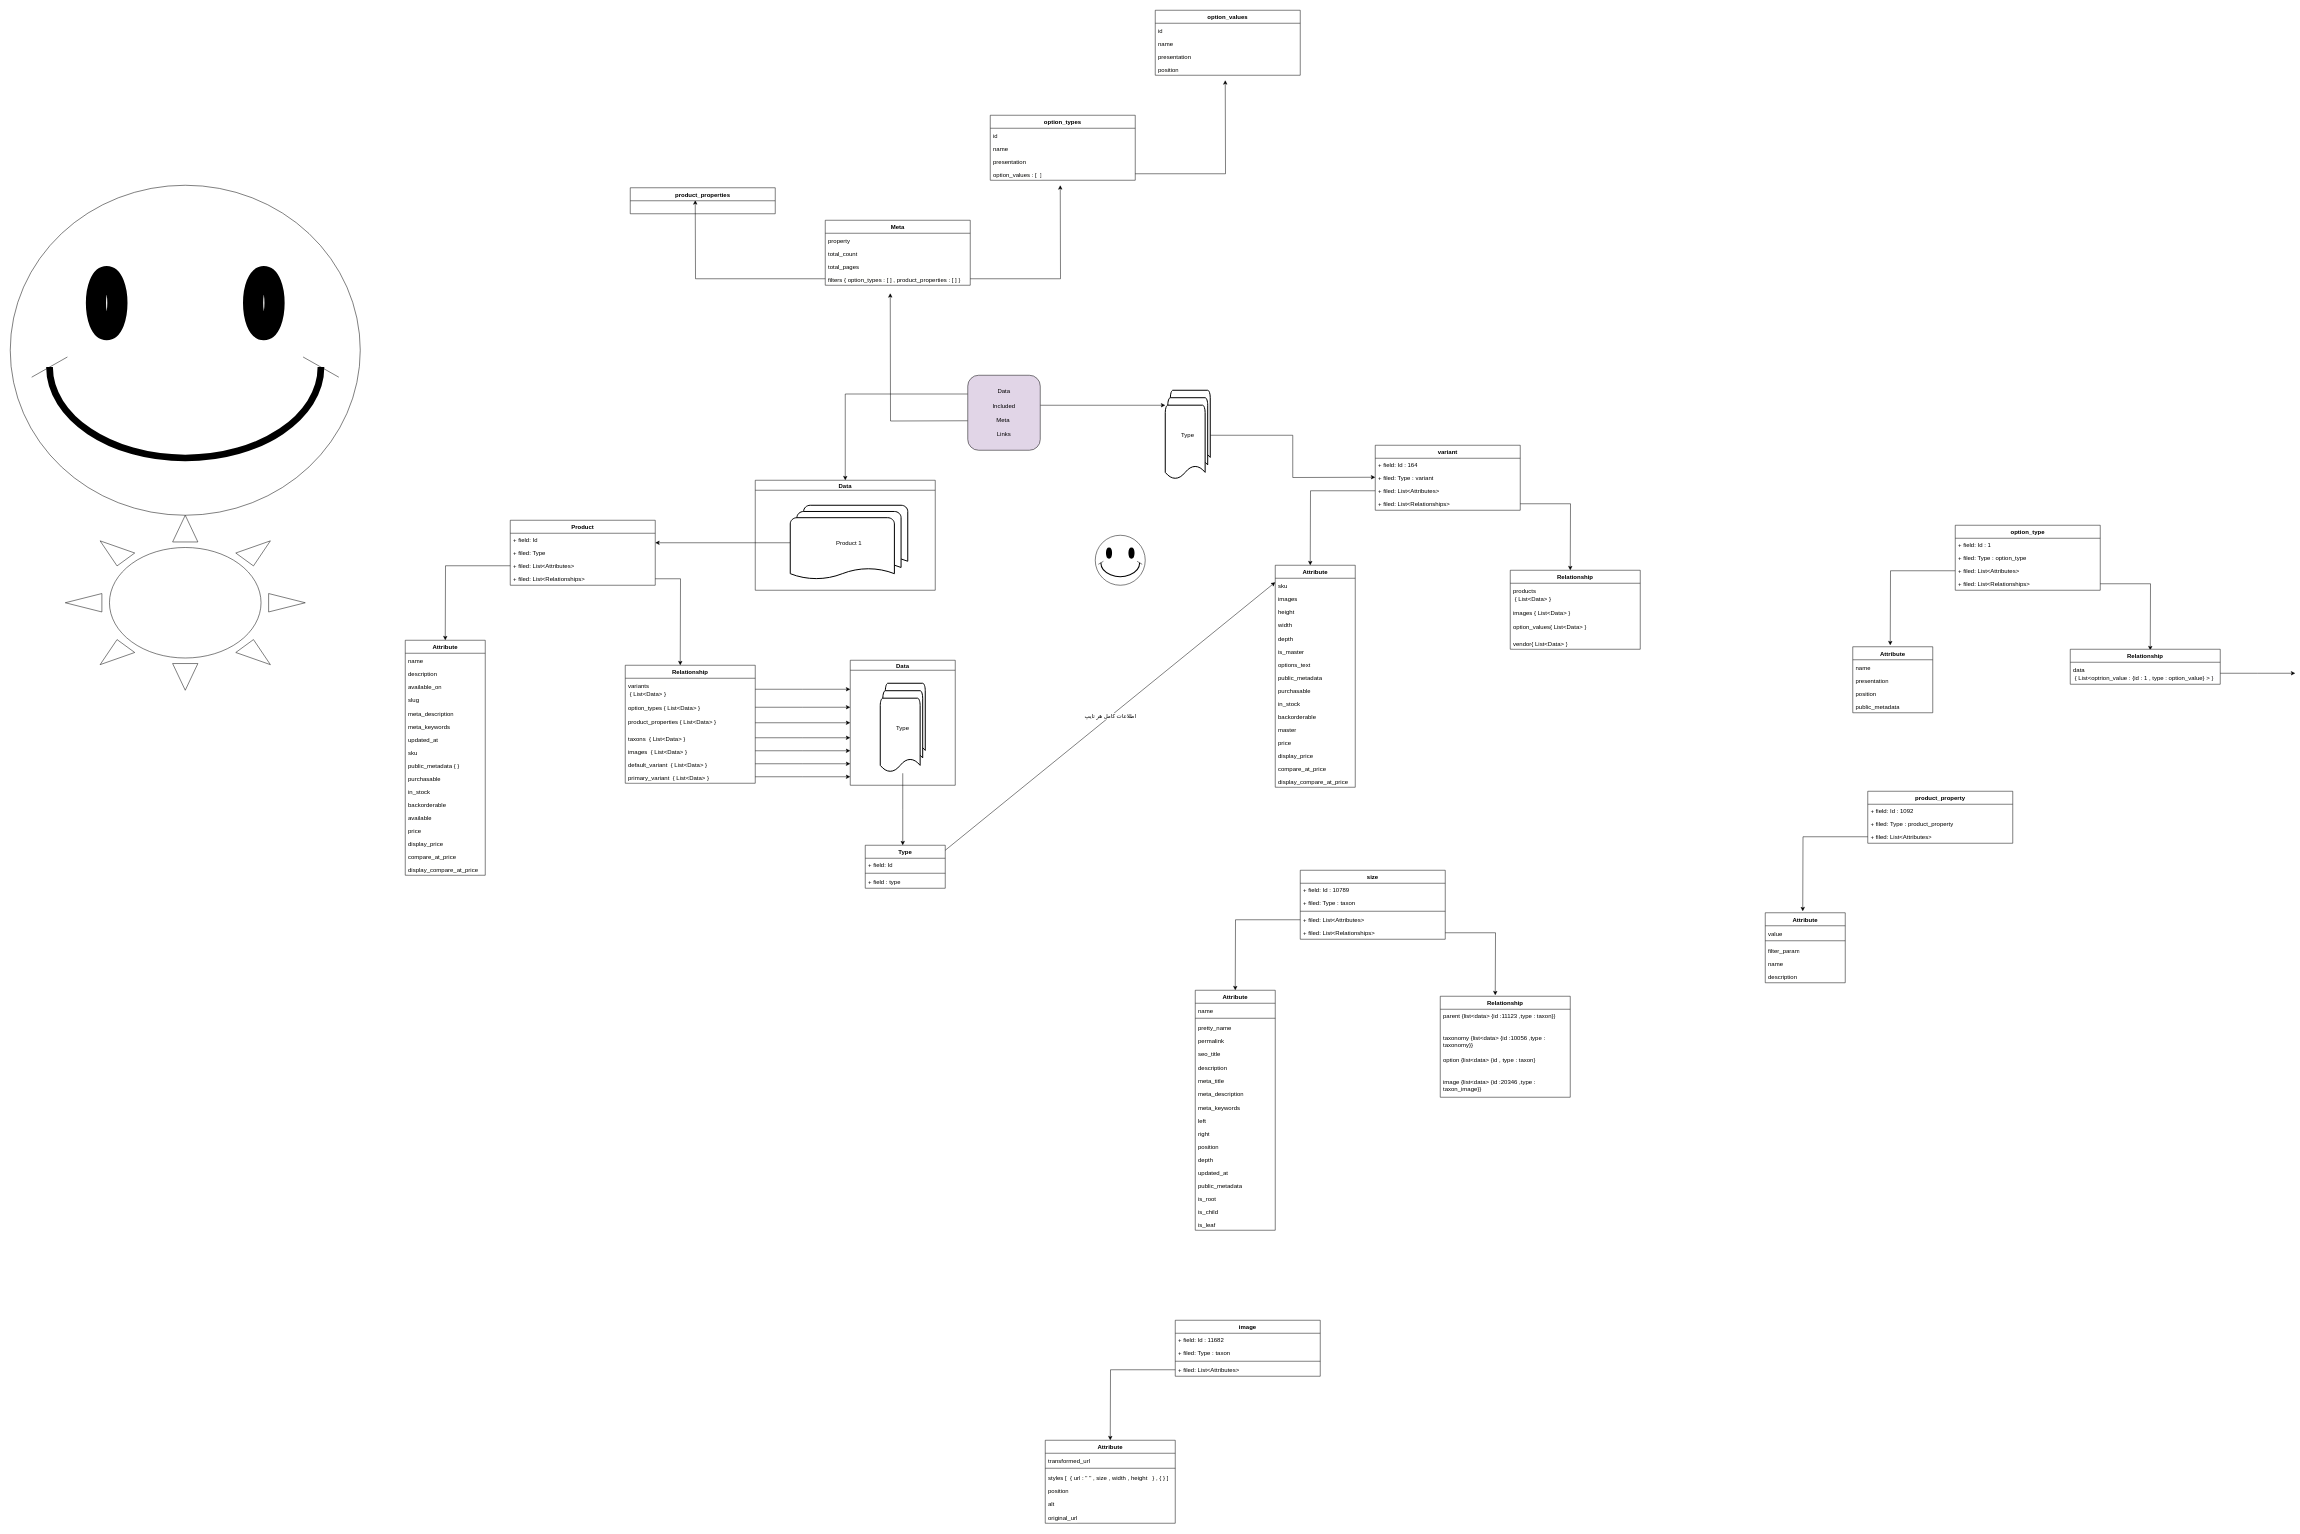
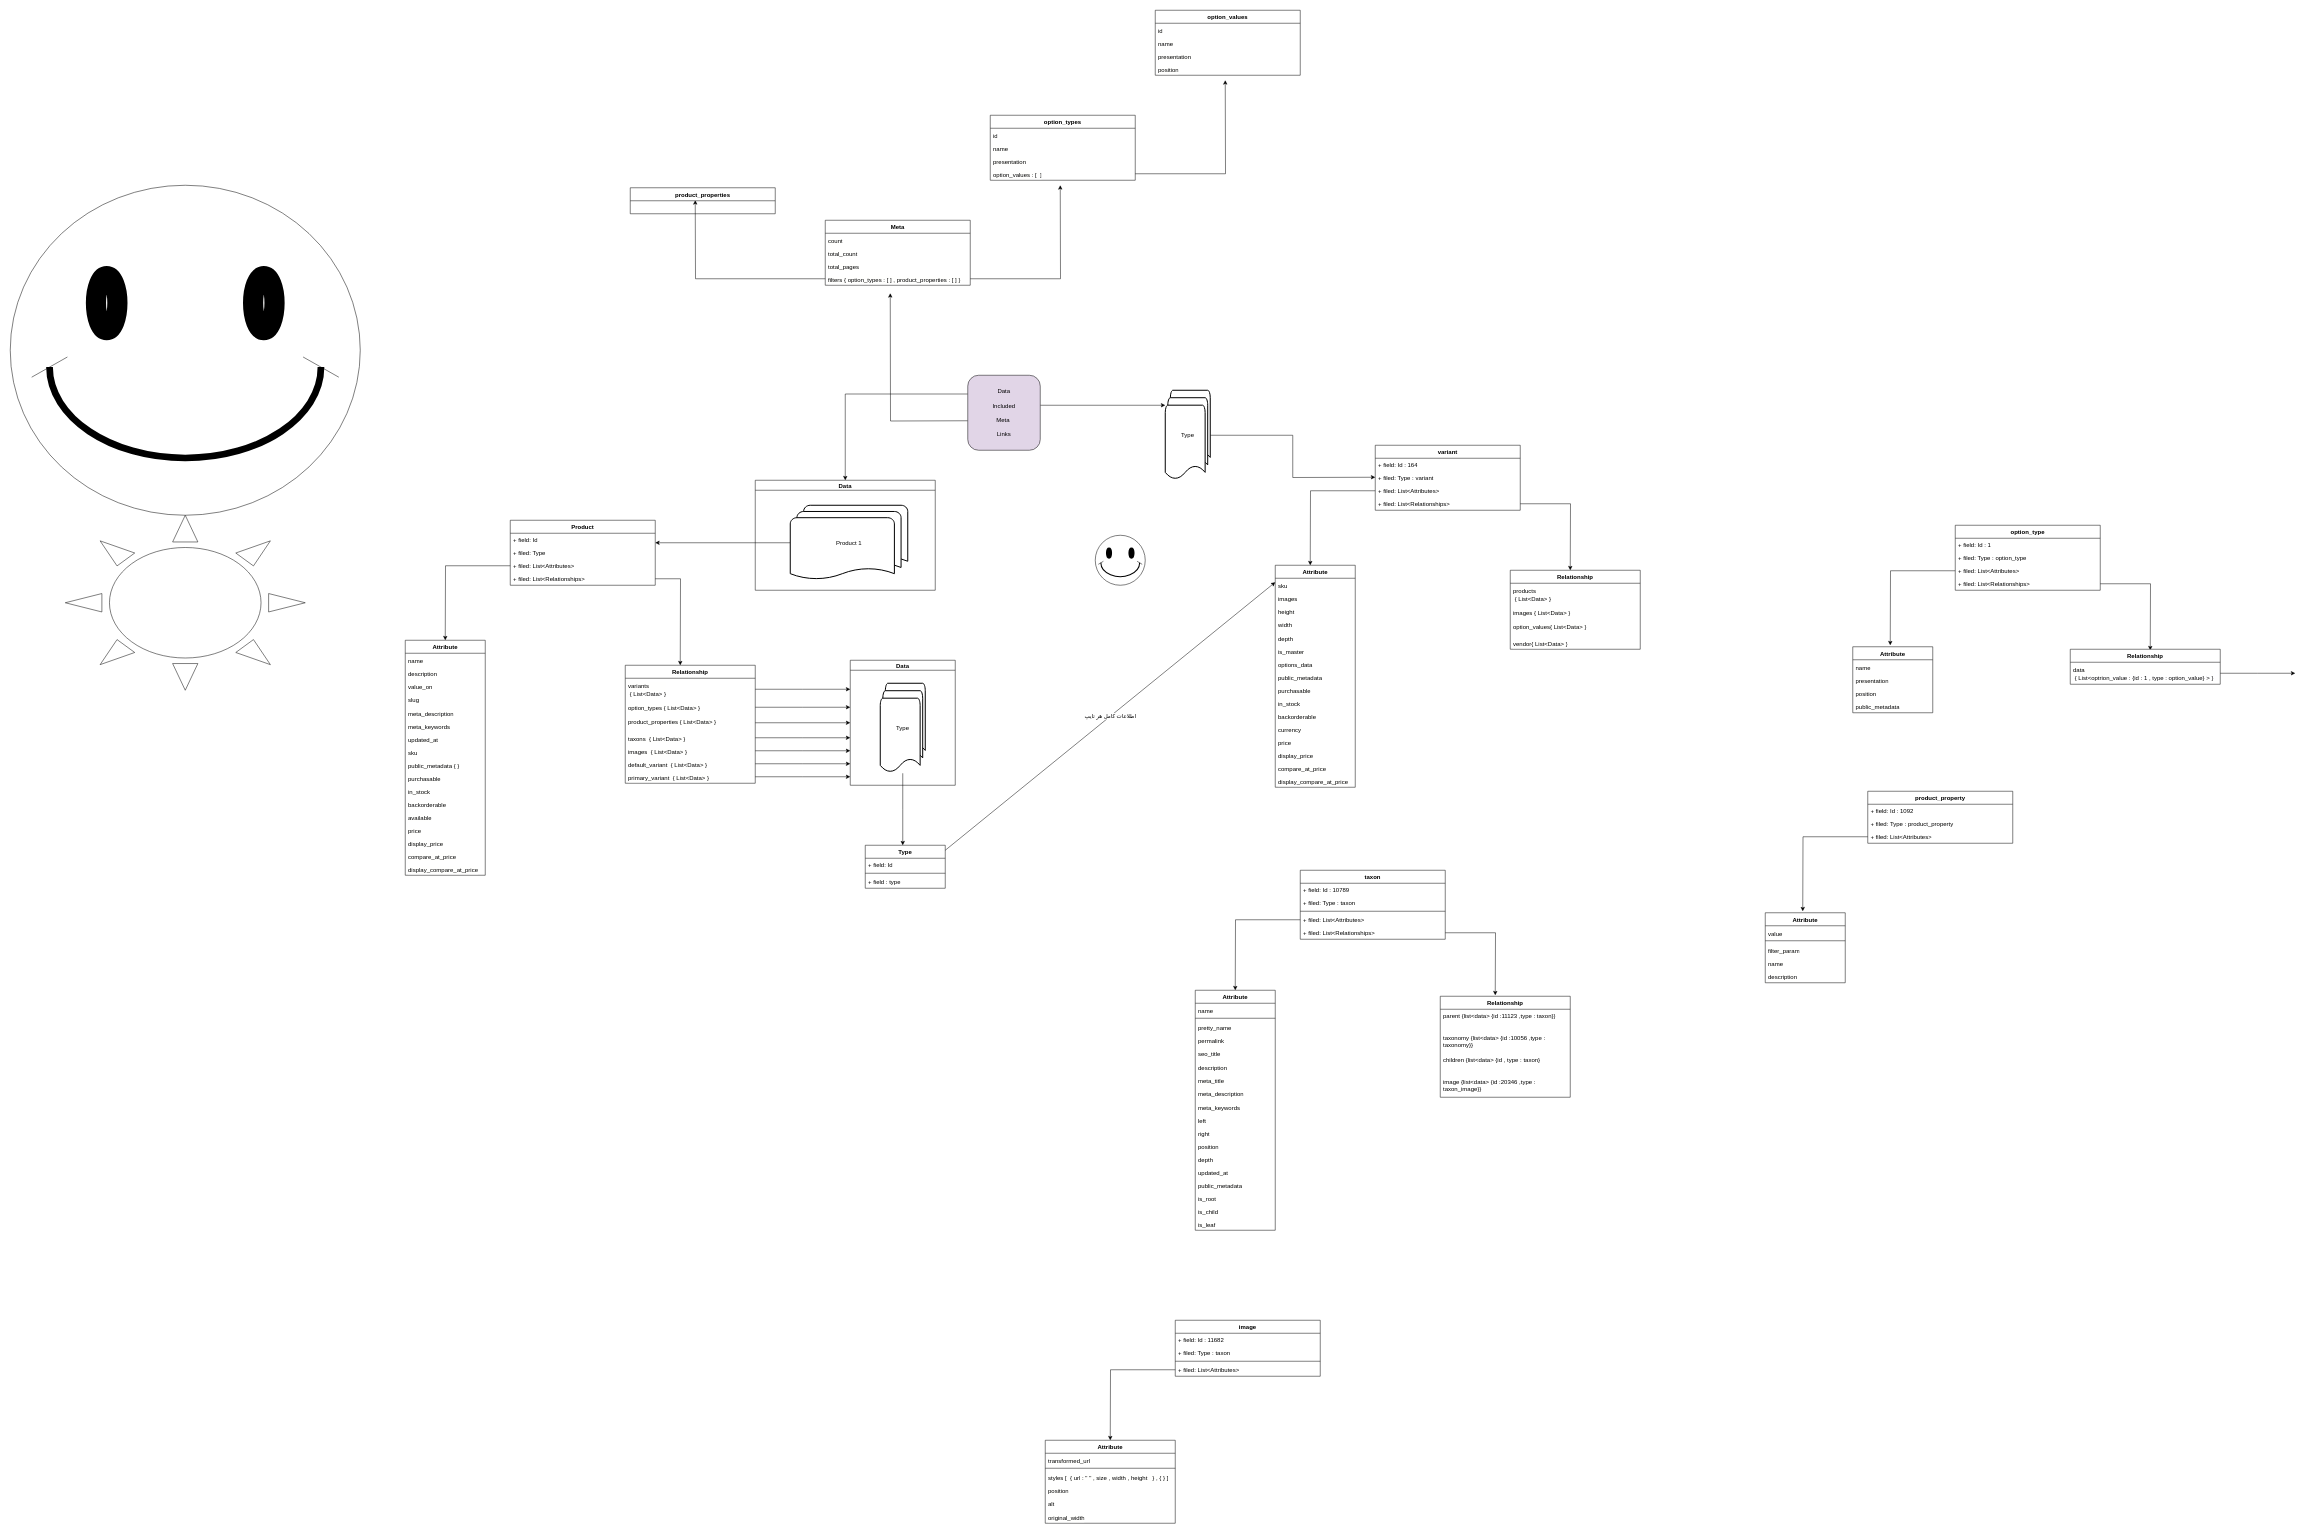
node "property": label "property" -> "count"
node "options_text": label "options_text" -> "options_data"
node "available_on": label "available_on" -> "value_on"
node "master": label "master" -> "currency"
node "size": label "size" -> "taxon"
node "option {list<data> {id , type : taxon}": label "option {list<data> {id , type : taxon}" -> "children {list<data> {id , type : taxon}"
node "original_url": label "original_url" -> "original_width"
